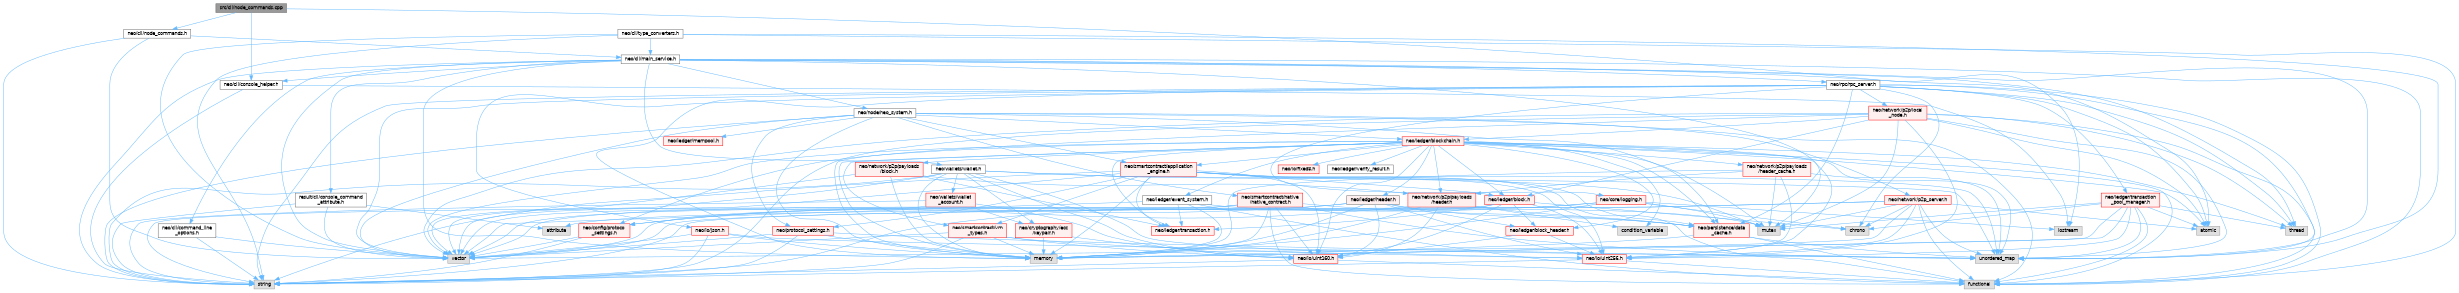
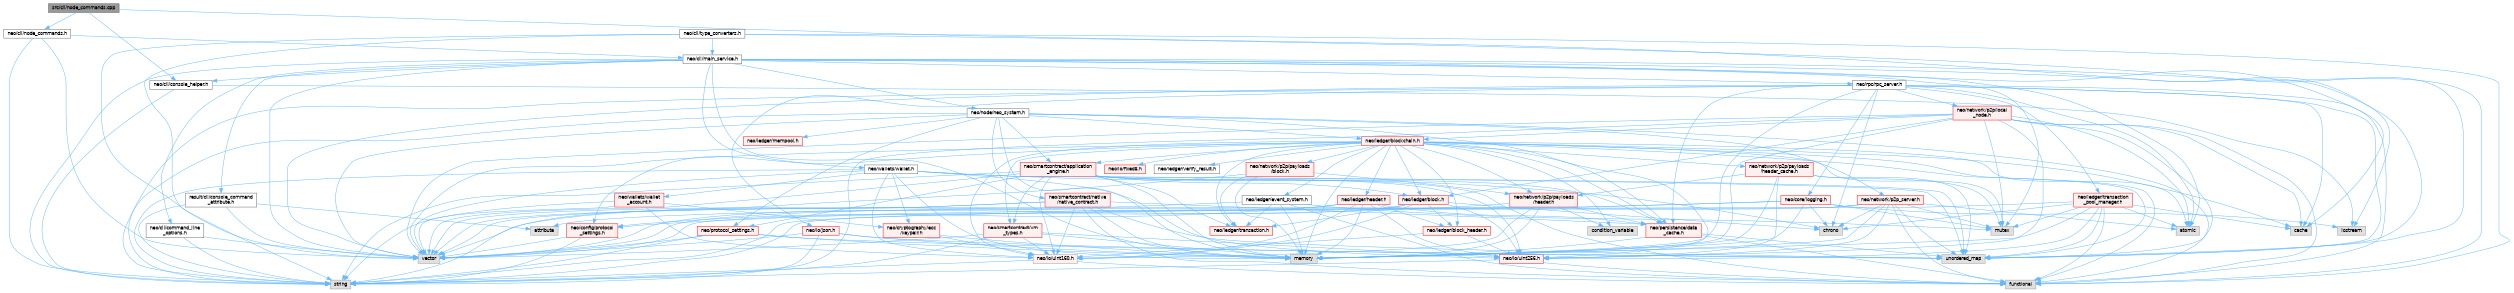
edge "neo/wallets/wallet.h" -> "mutex": now "neo/wallets/wallet.h" -> "chrono"
node "neo/ledger/header.h": color grey40 -> red
node "thread": label "thread" -> "cache"
node "neo/io/uint160.h": color red -> grey60
